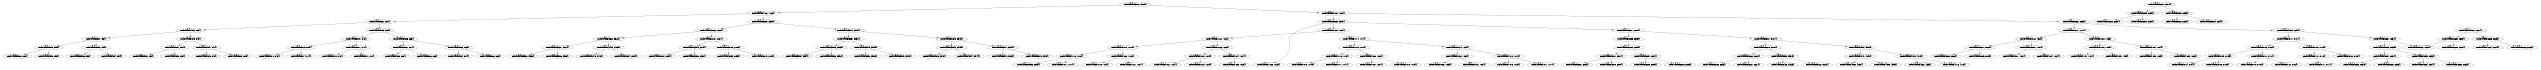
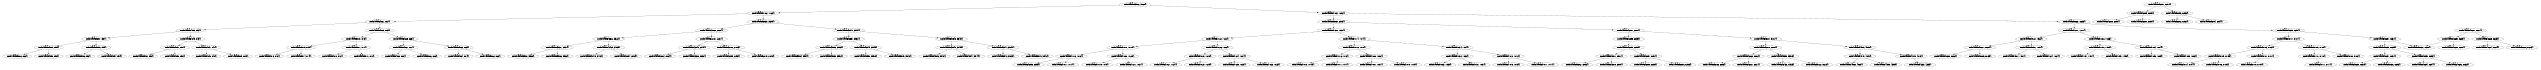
edge "Node{data=[6903, 6903]}" -> "Node{data=[7023, 7023]}": now "Node{data=[7024, 7024]}" -> "Node{data=[7023, 7023]}"
node "Node{data=[4176, 4176]}": removed
node "Node{data=[8702, 8702]}": removed
